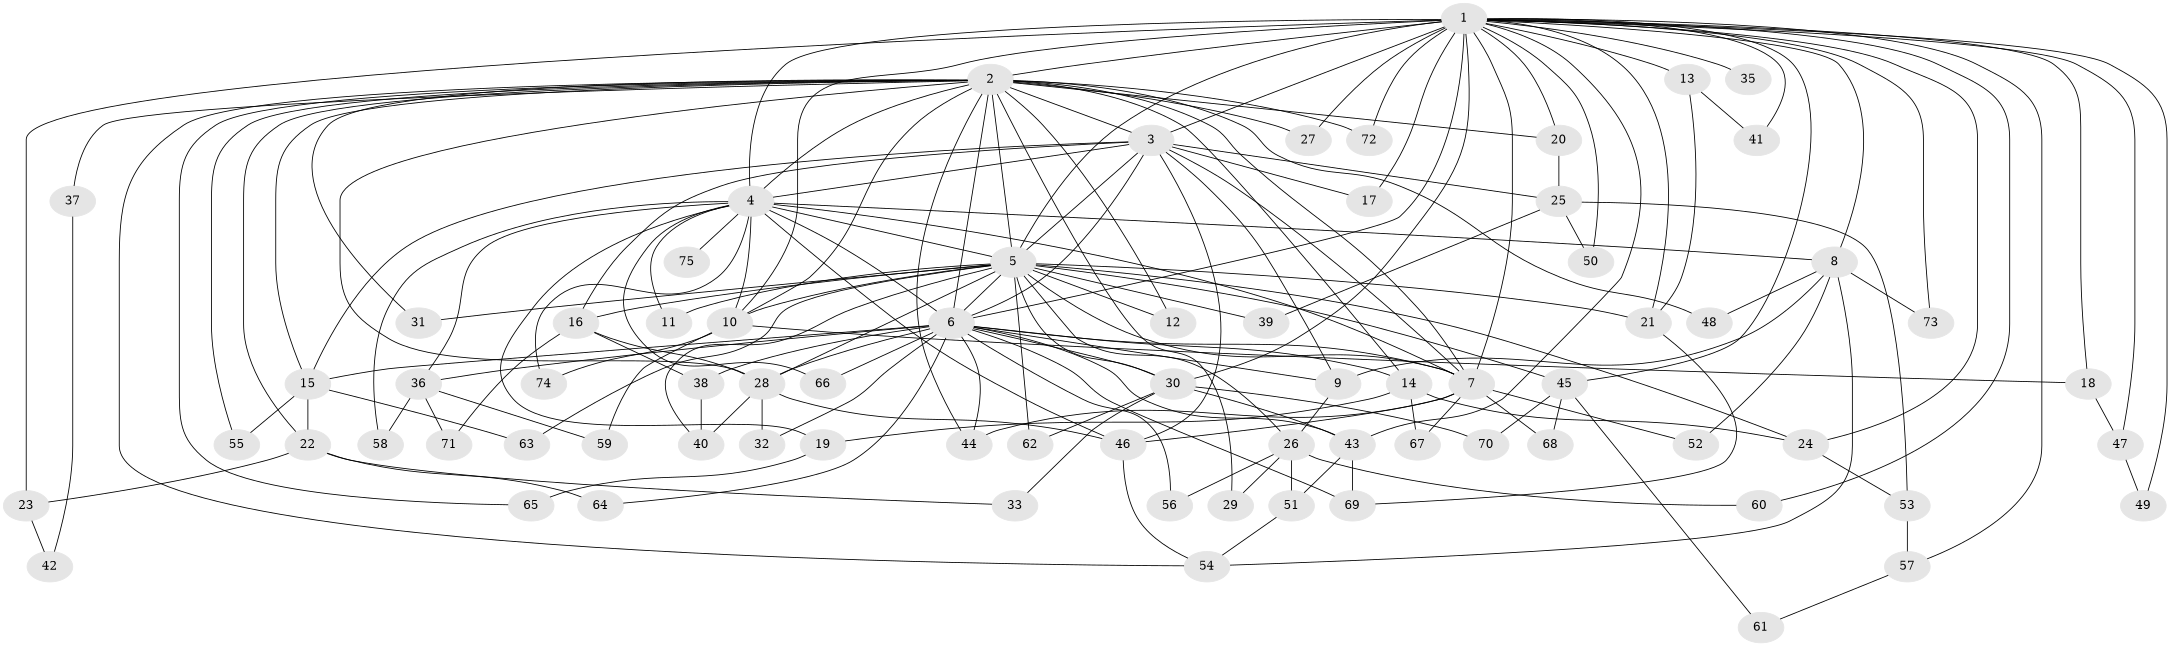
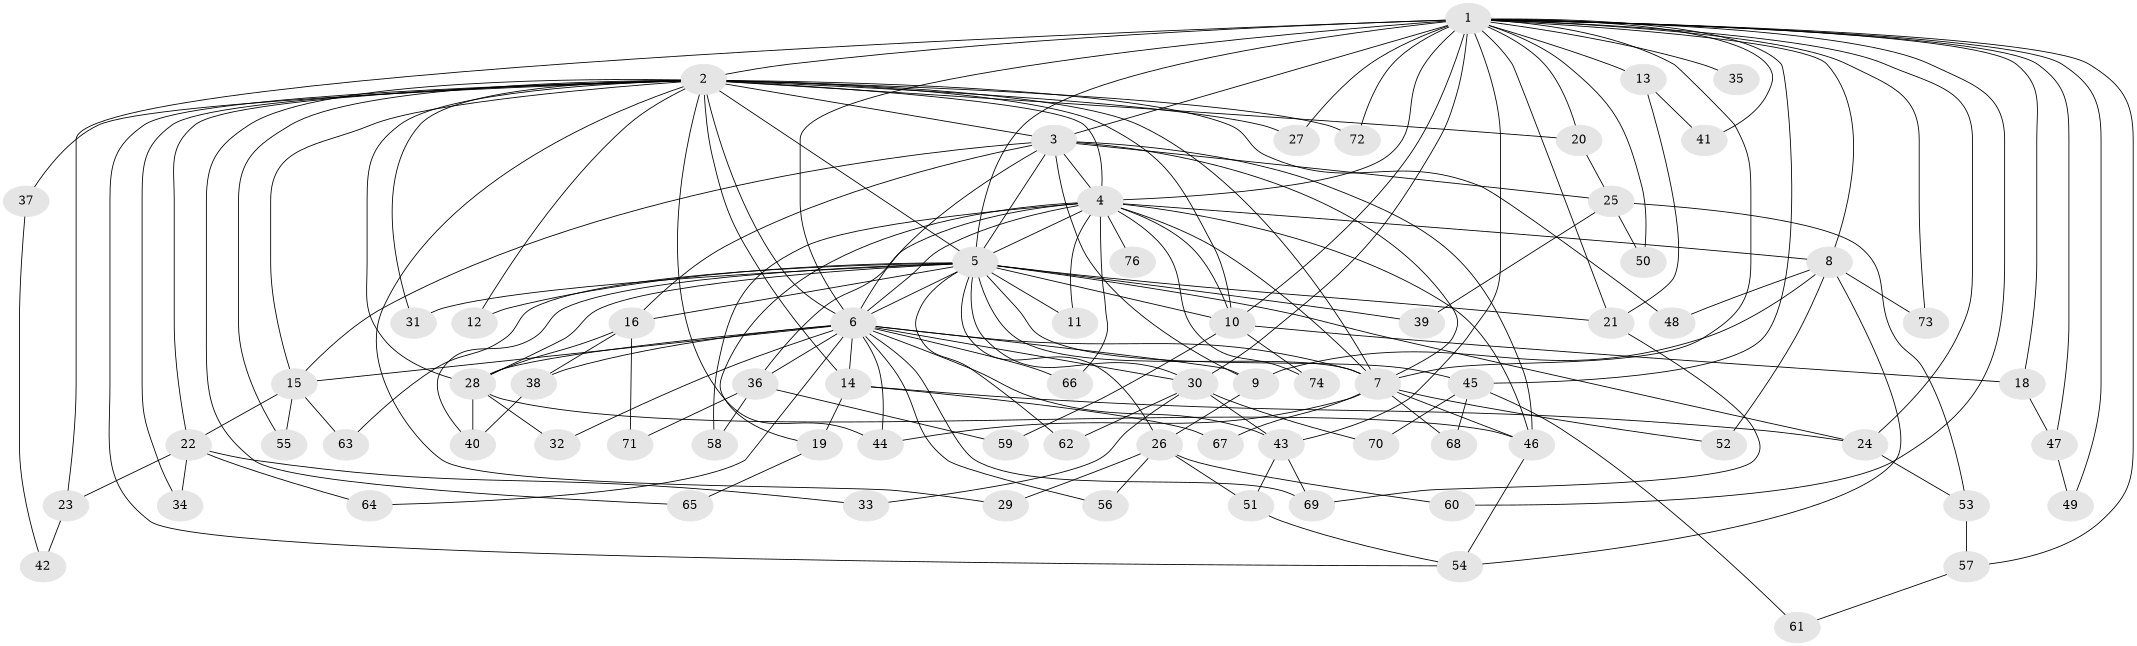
node "17": removed
node "75": label "75" -> "76"
node "34": added
